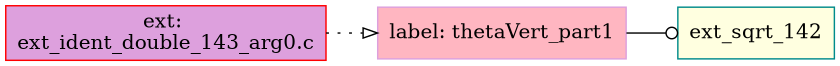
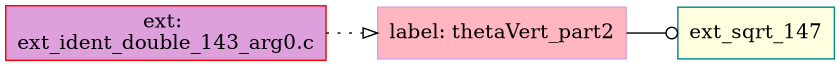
node "label: thetaVert_part1": label "label: thetaVert_part1" -> "label: thetaVert_part2"
node "ext_sqrt_142": label "ext_sqrt_142" -> "ext_sqrt_147"
